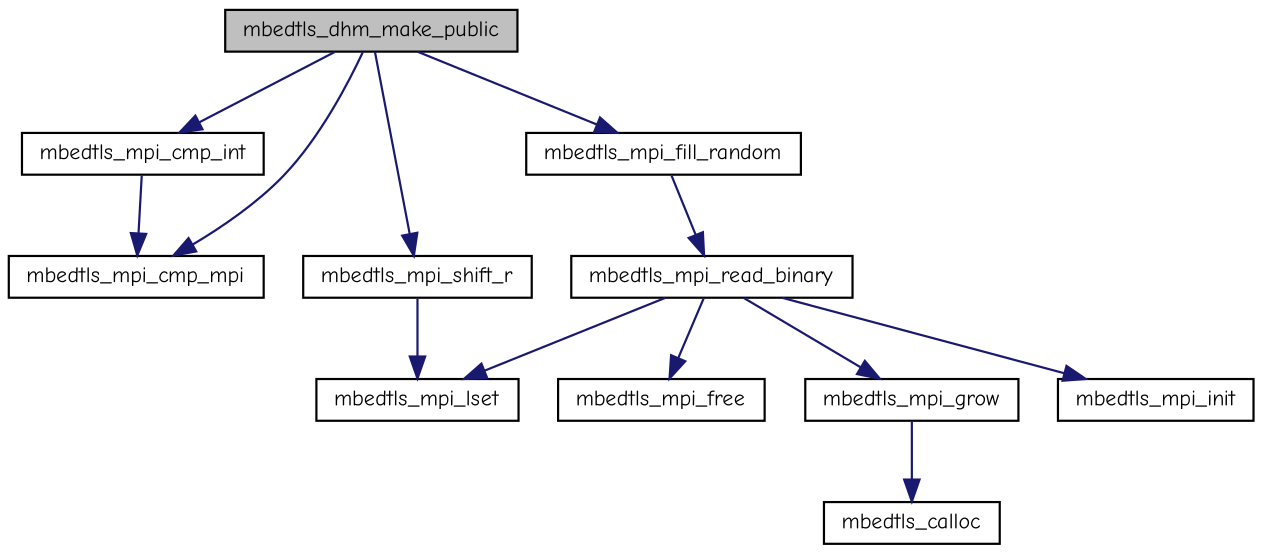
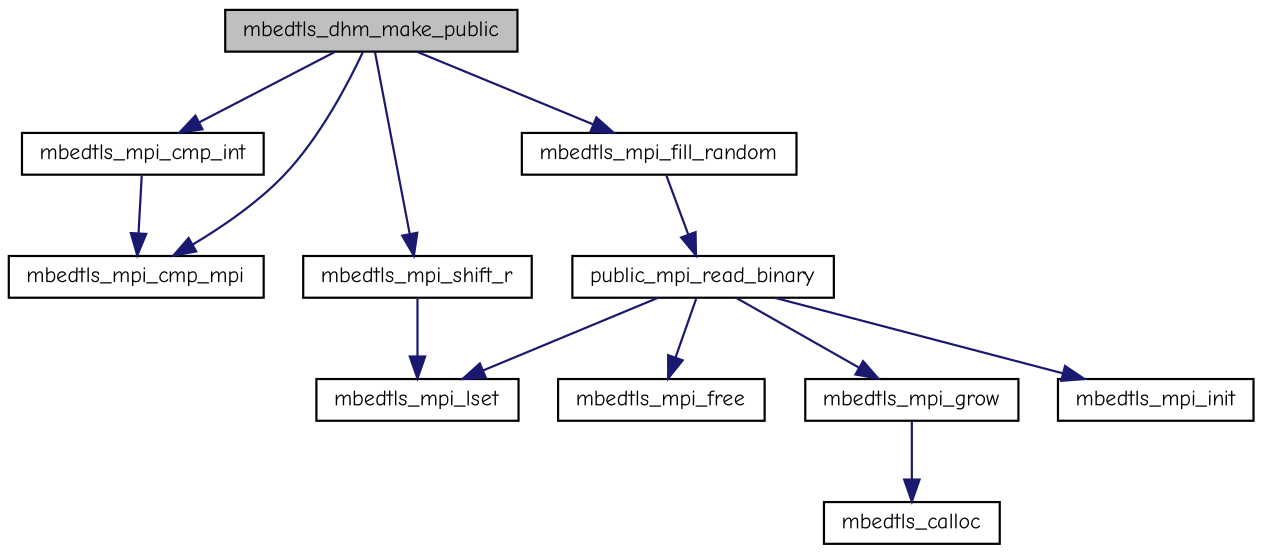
node "mbedtls_mpi_read_binary": label "mbedtls_mpi_read_binary" -> "public_mpi_read_binary"
